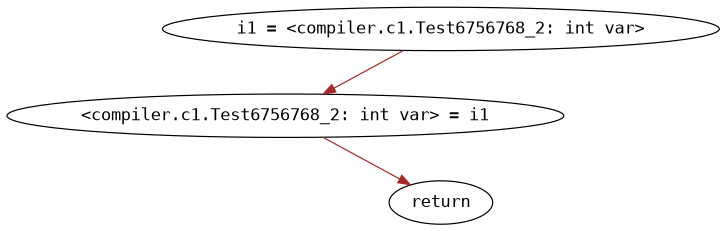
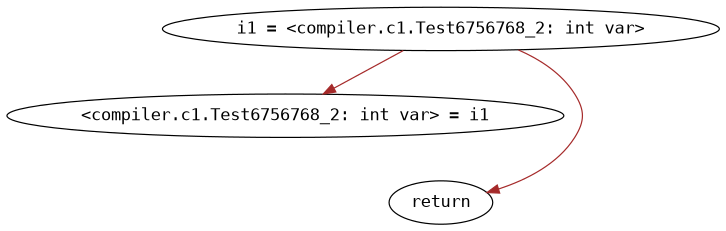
edge "<compiler.c1.Test6756768_2: int var> = i1" -> "return": now "i1 = <compiler.c1.Test6756768_2: int var>" -> "return"
